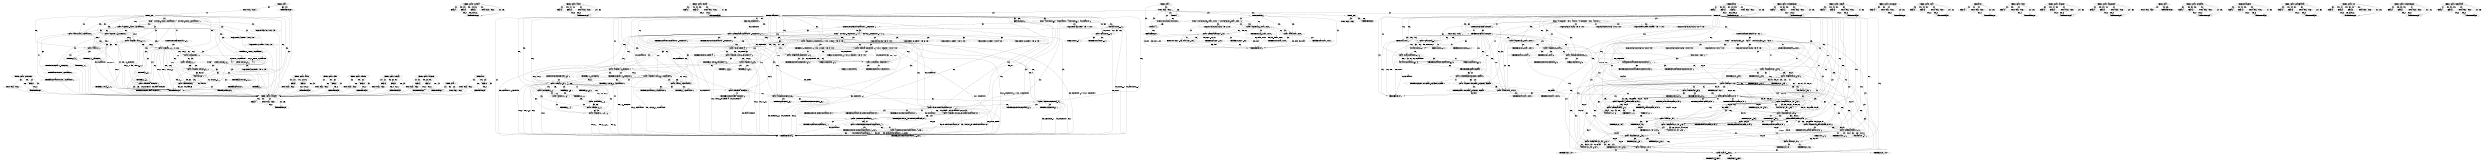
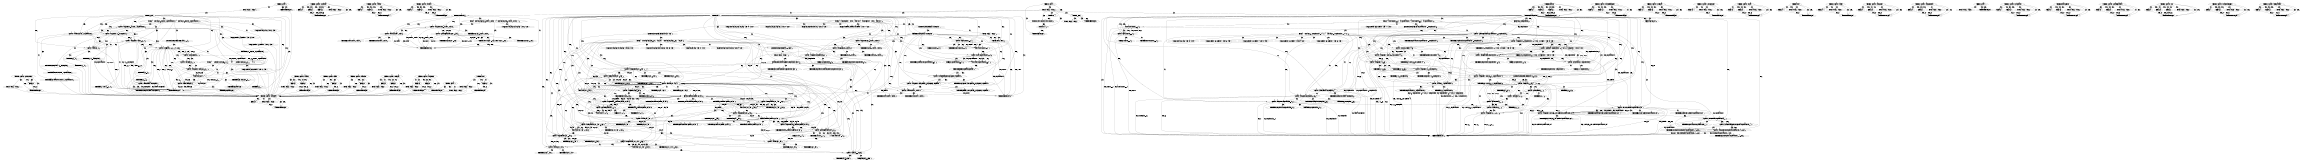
edge "(<operator>.equals,id == 0x3B)" -> "(<operator>.assignmentPlus,pos += size)": added, label "CFG:"
node "(IDENTIFIER,stop,pos < stop)": added
